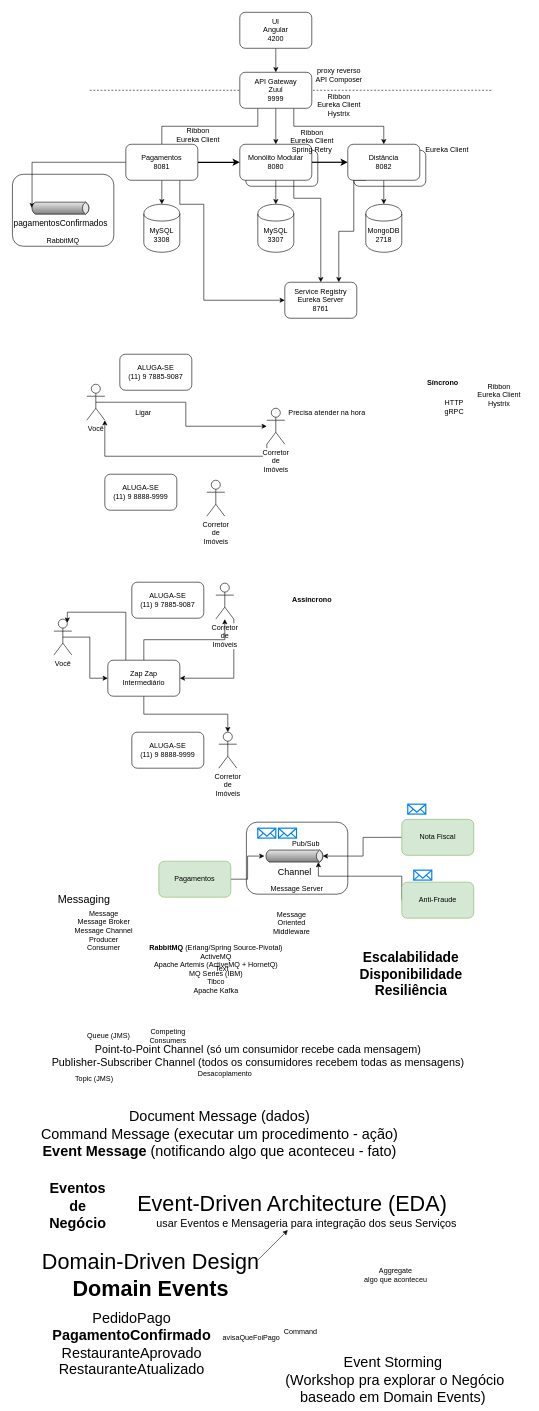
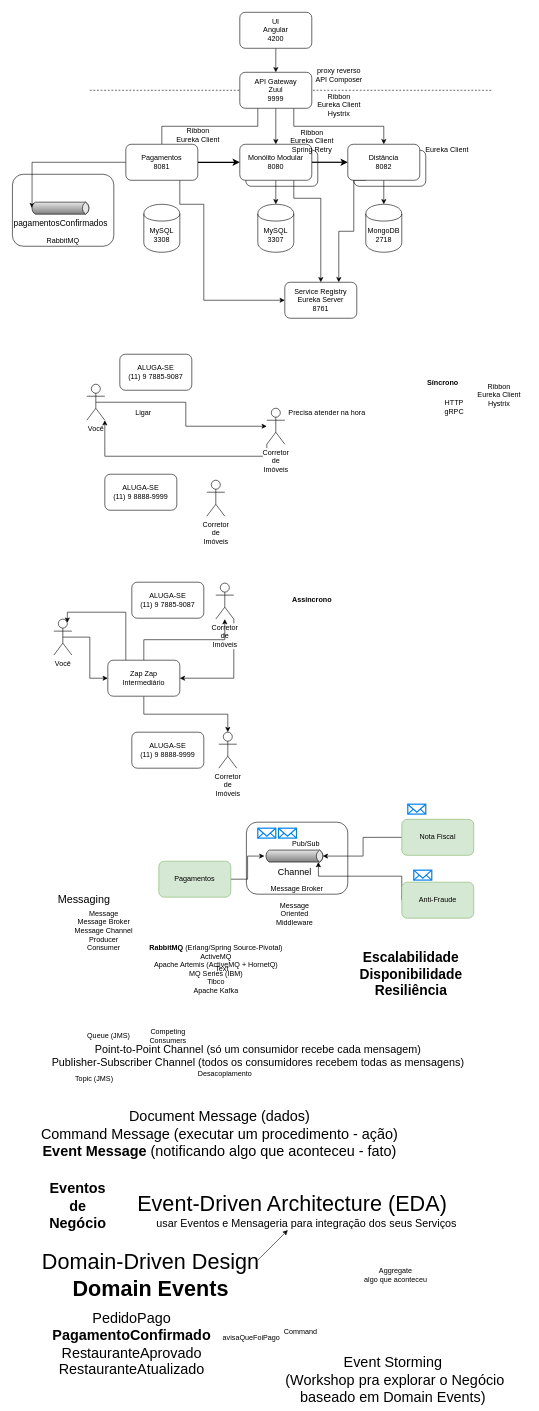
edge "Pagamentos 8081" -> "MySQL 3308": removed
node "Message Server": label "Message Server" -> "Message Broker"
node "Message Oriented Middleware": moved (291, 923) -> (294, 914)
